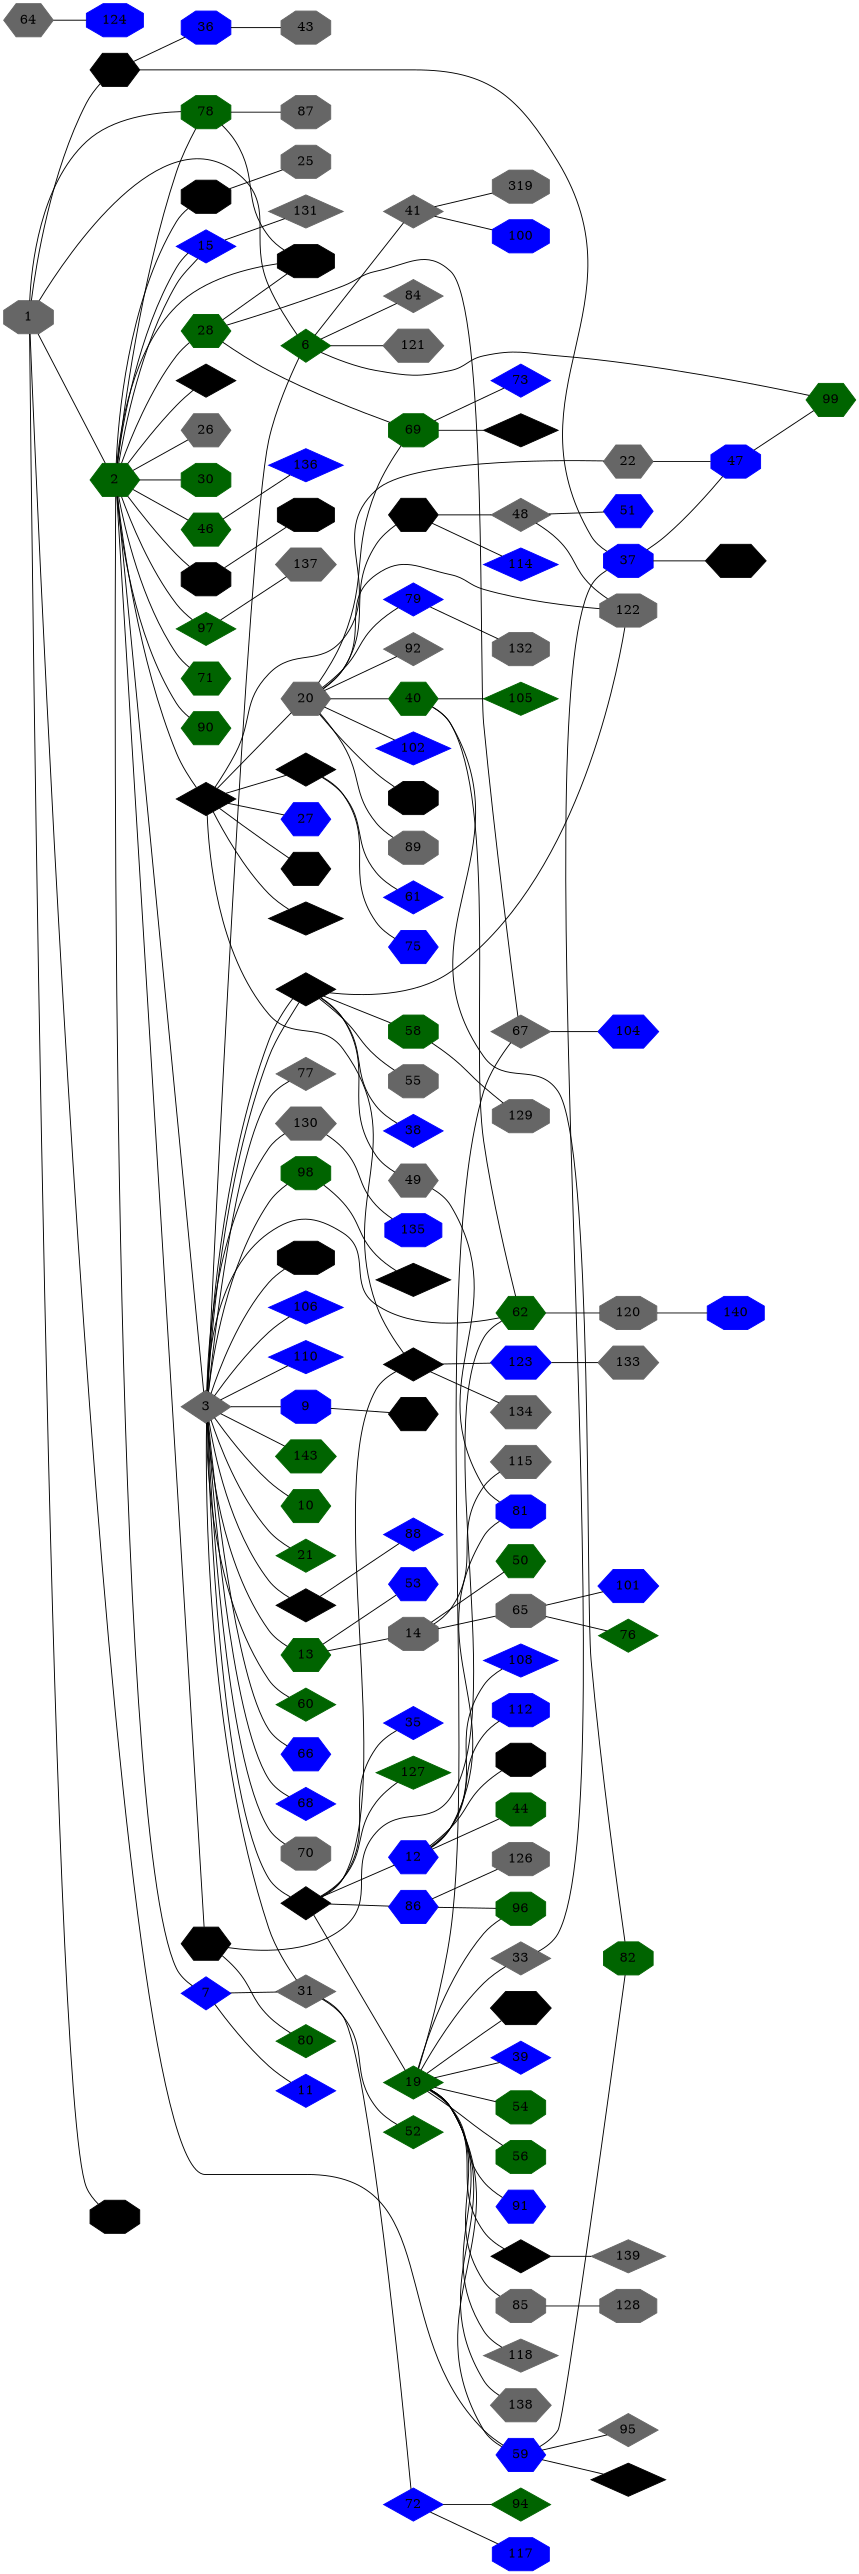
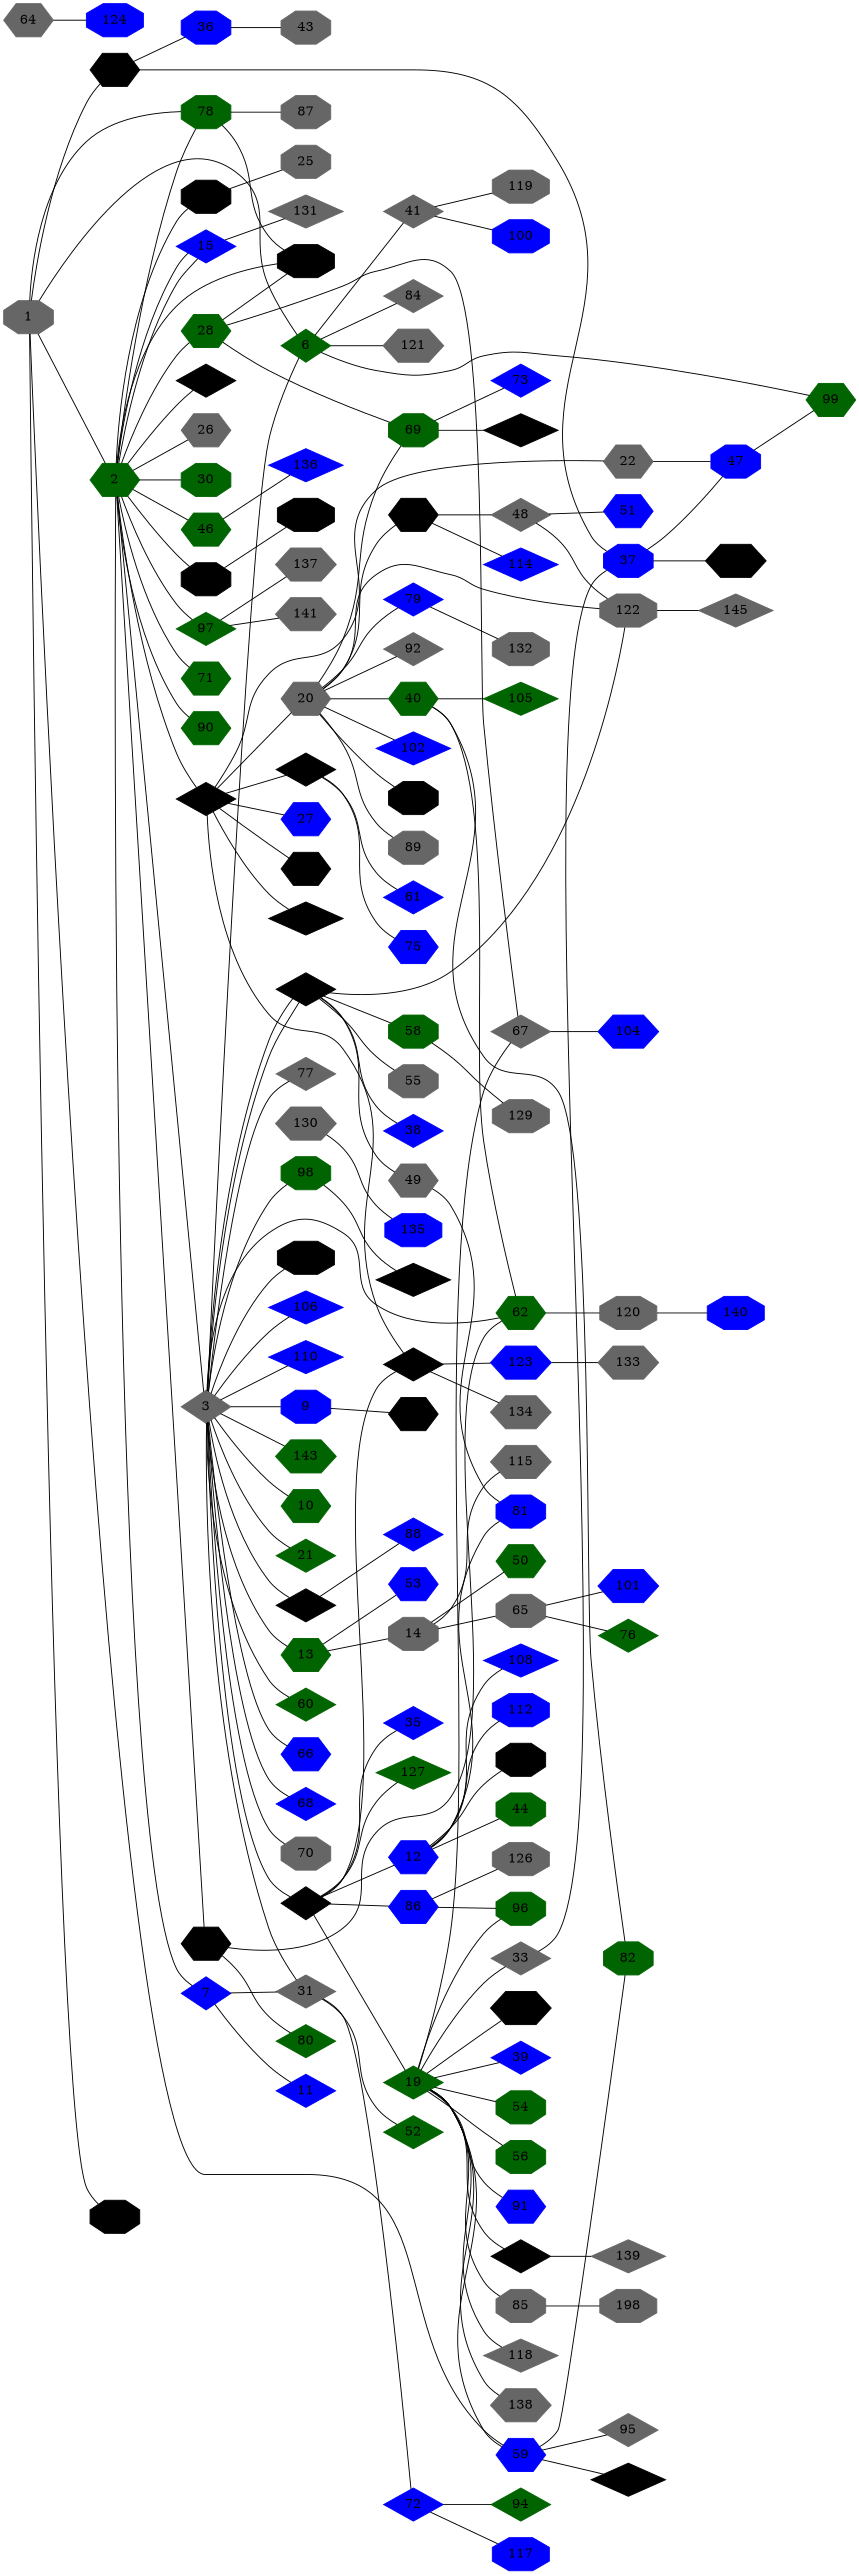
node "319": label "319" -> "119"
node "145": added
node "141": added
edge "130" -- "3": removed
node "128": label "128" -> "198"
